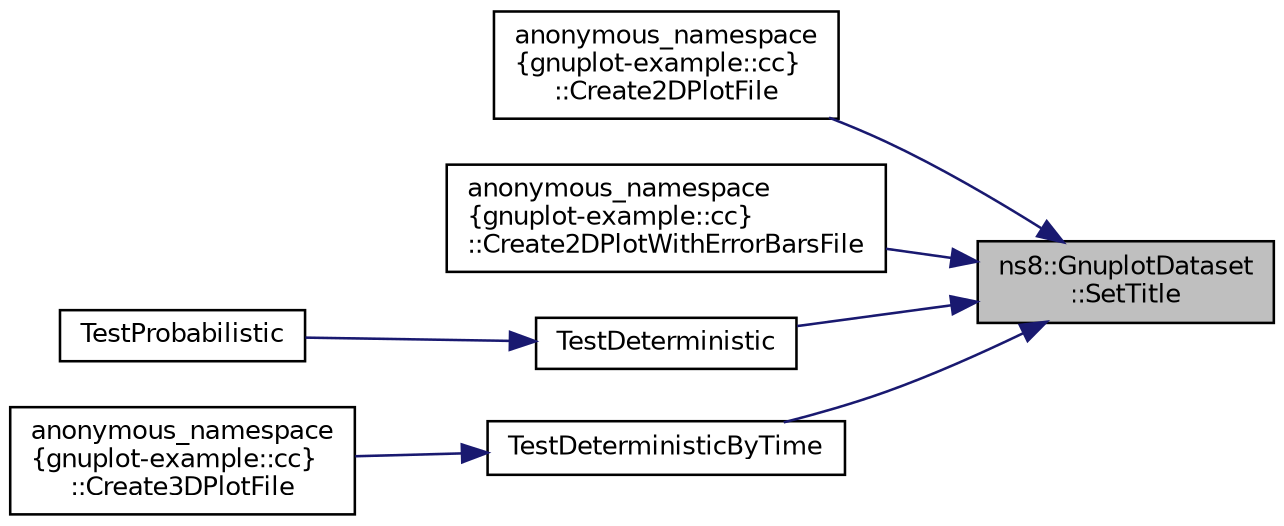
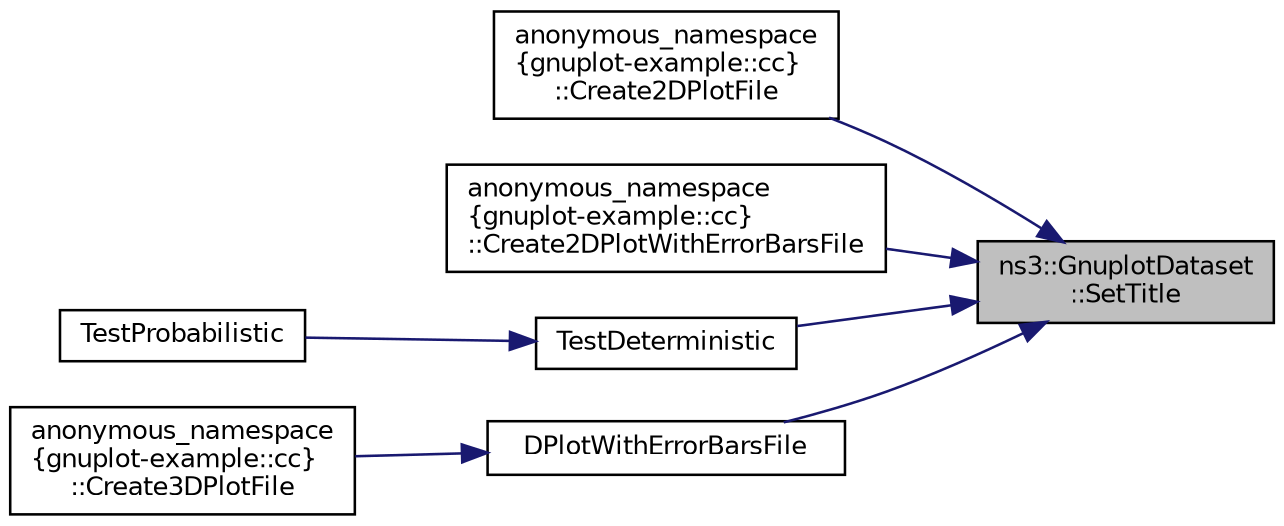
node "ns8::GnuplotDataset ::SetTitle": label "ns8::GnuplotDataset ::SetTitle" -> "ns3::GnuplotDataset ::SetTitle"
node "TestDeterministicByTime": label "TestDeterministicByTime" -> "DPlotWithErrorBarsFile"
